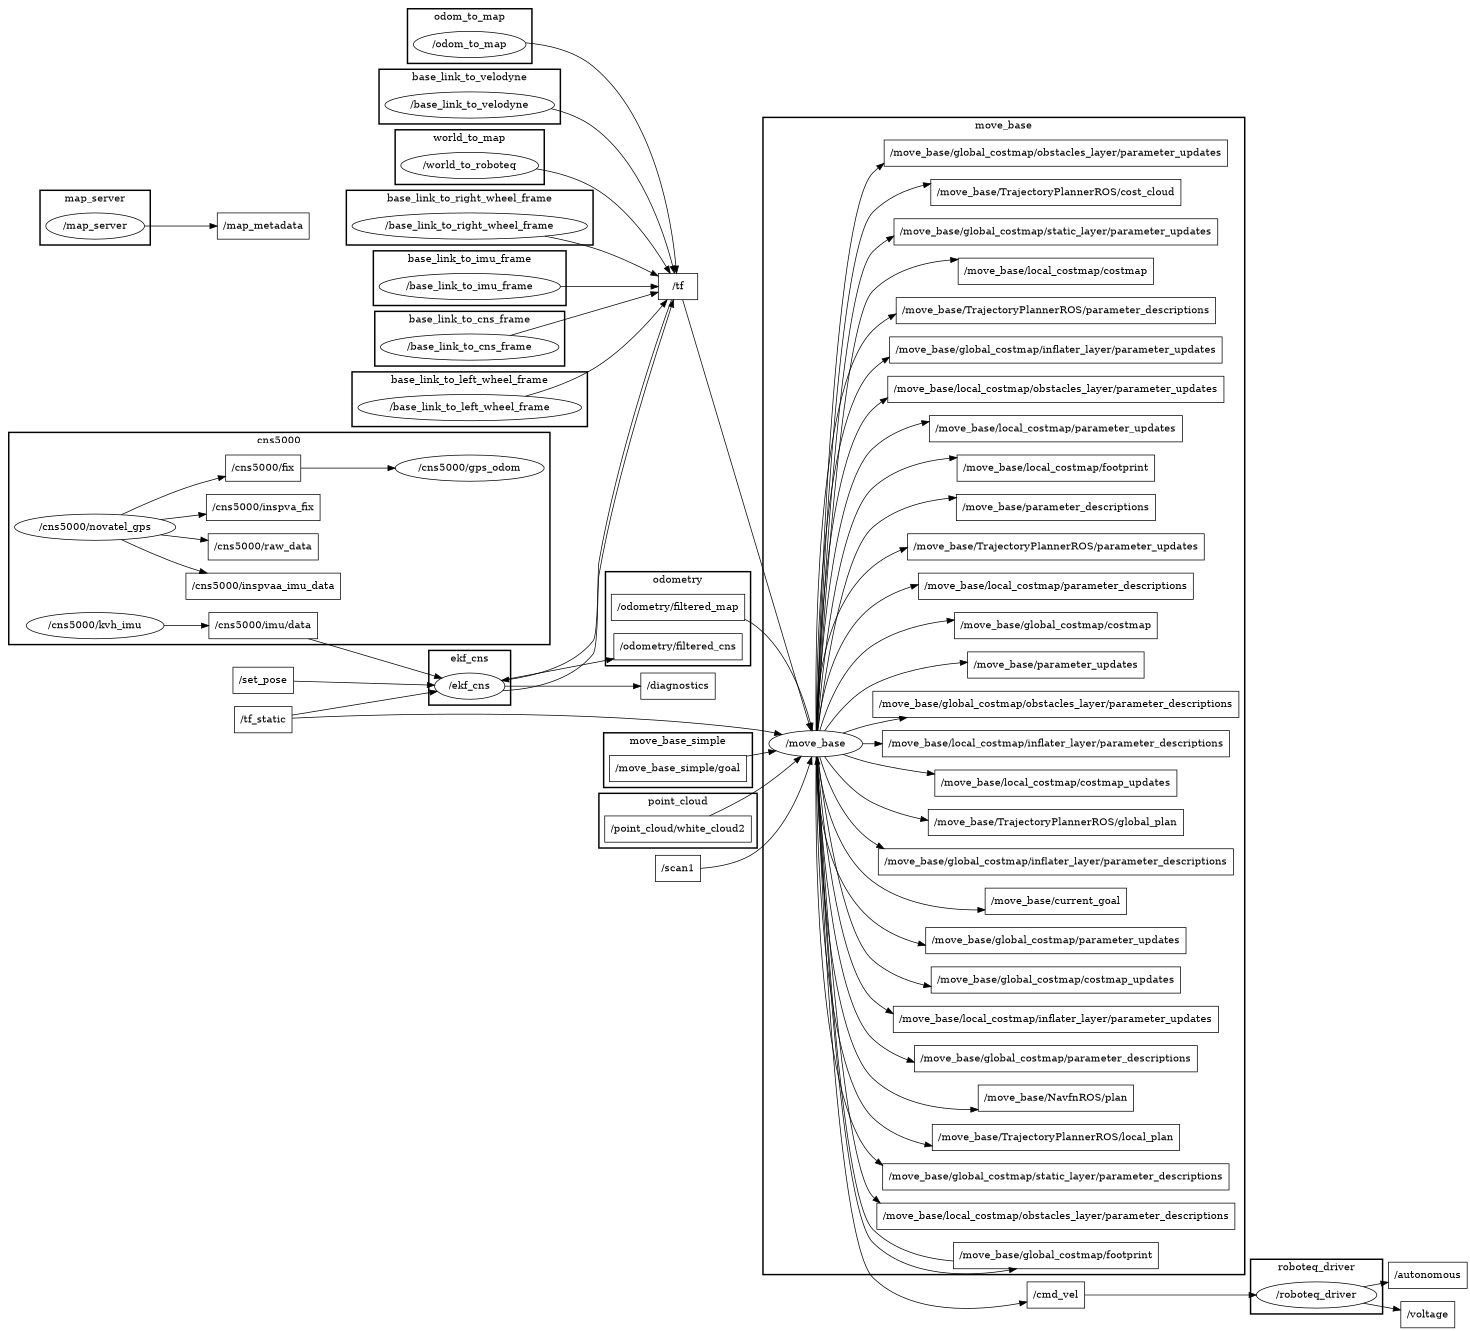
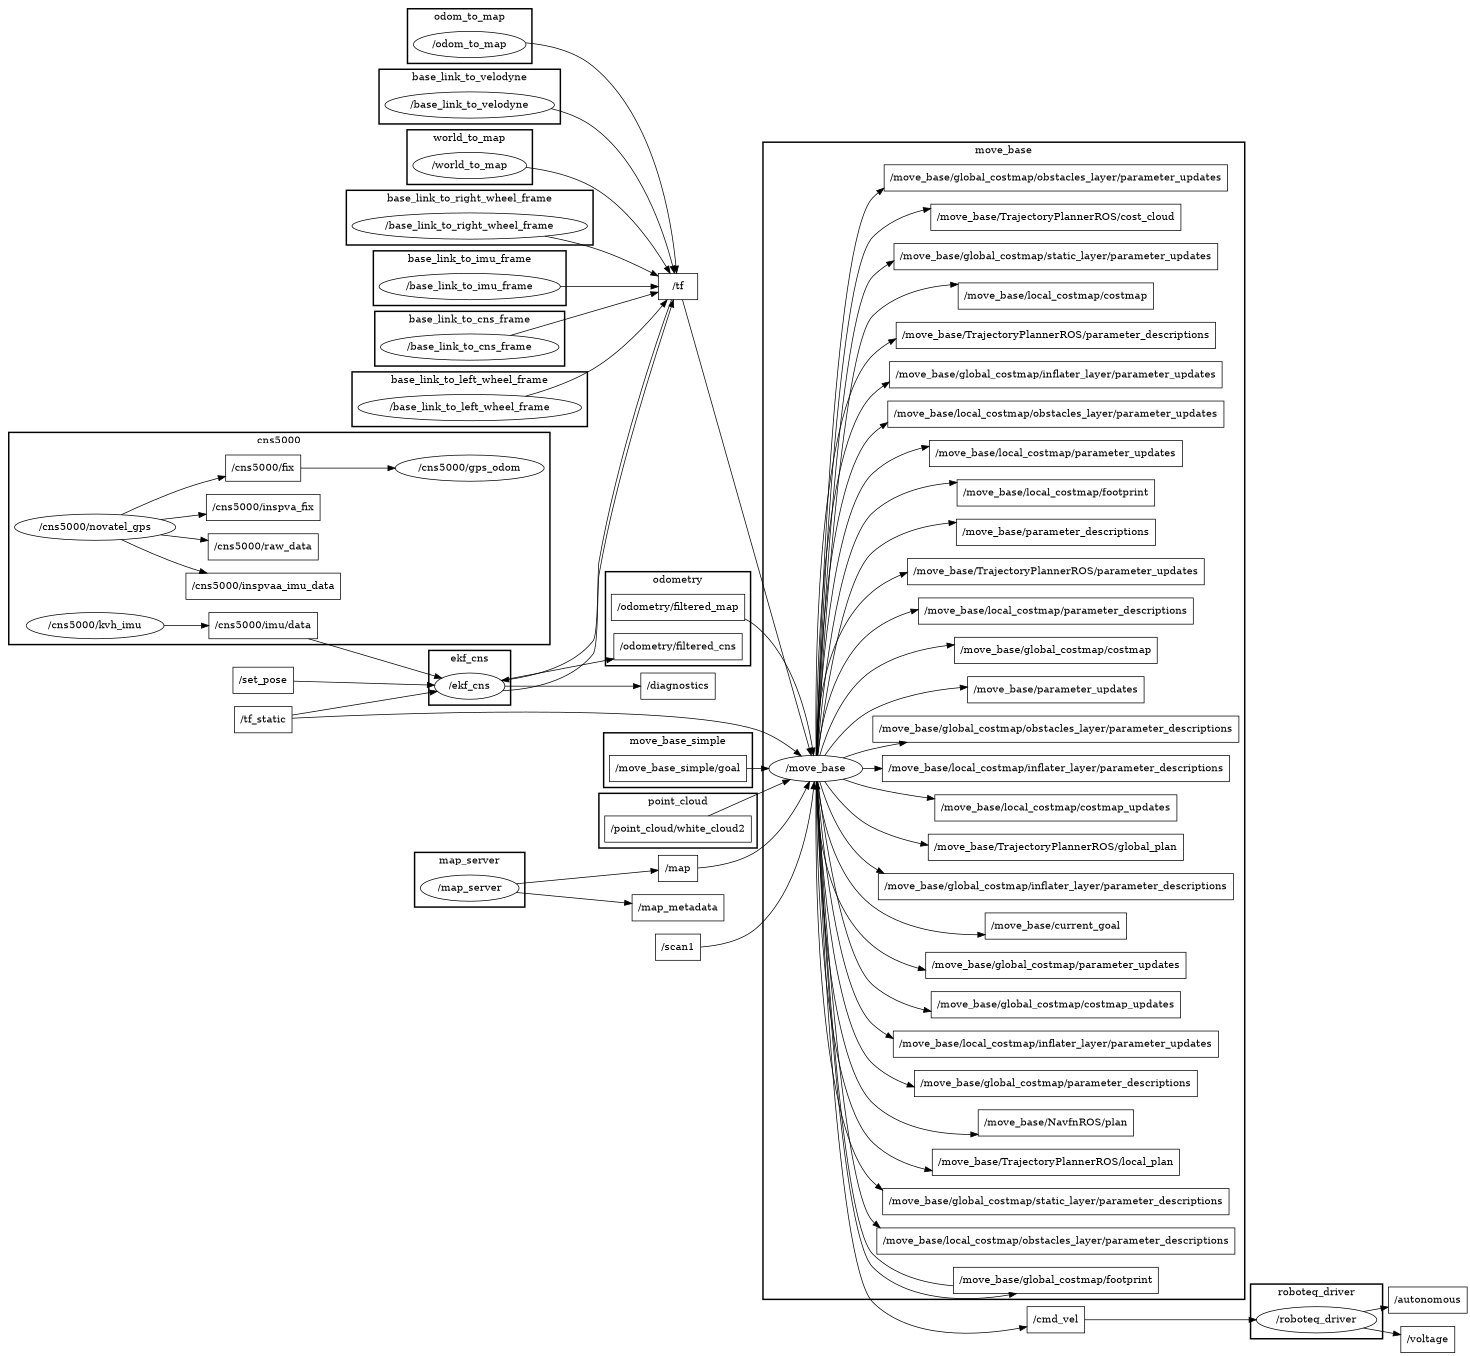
node "/world_to_roboteq": label "/world_to_roboteq" -> "/world_to_map"
node "/map": added
